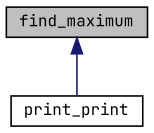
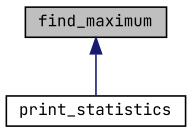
node "print_print": label "print_print" -> "print_statistics"
